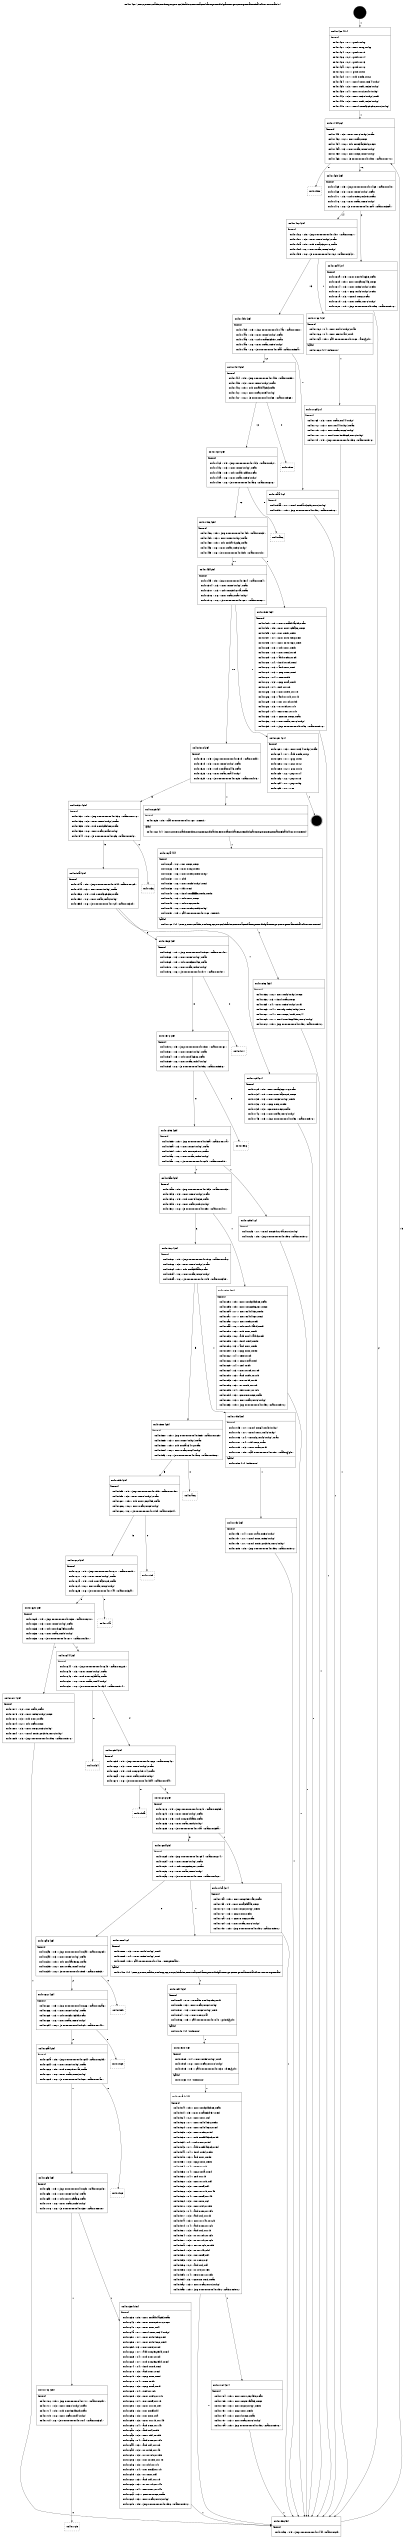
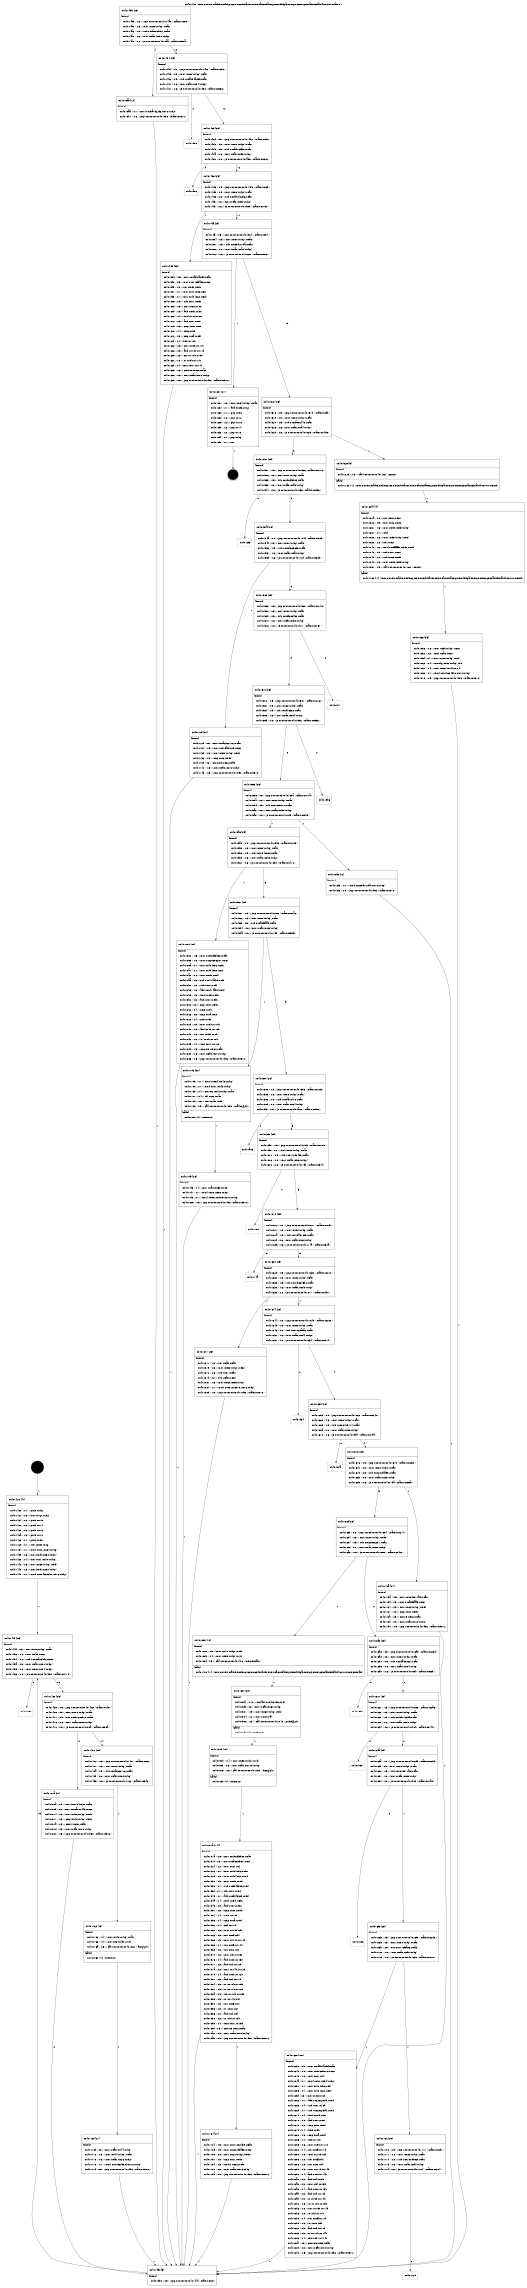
edge "0x401482 [25]" -> "0x40149b [25]": removed, label "13"
